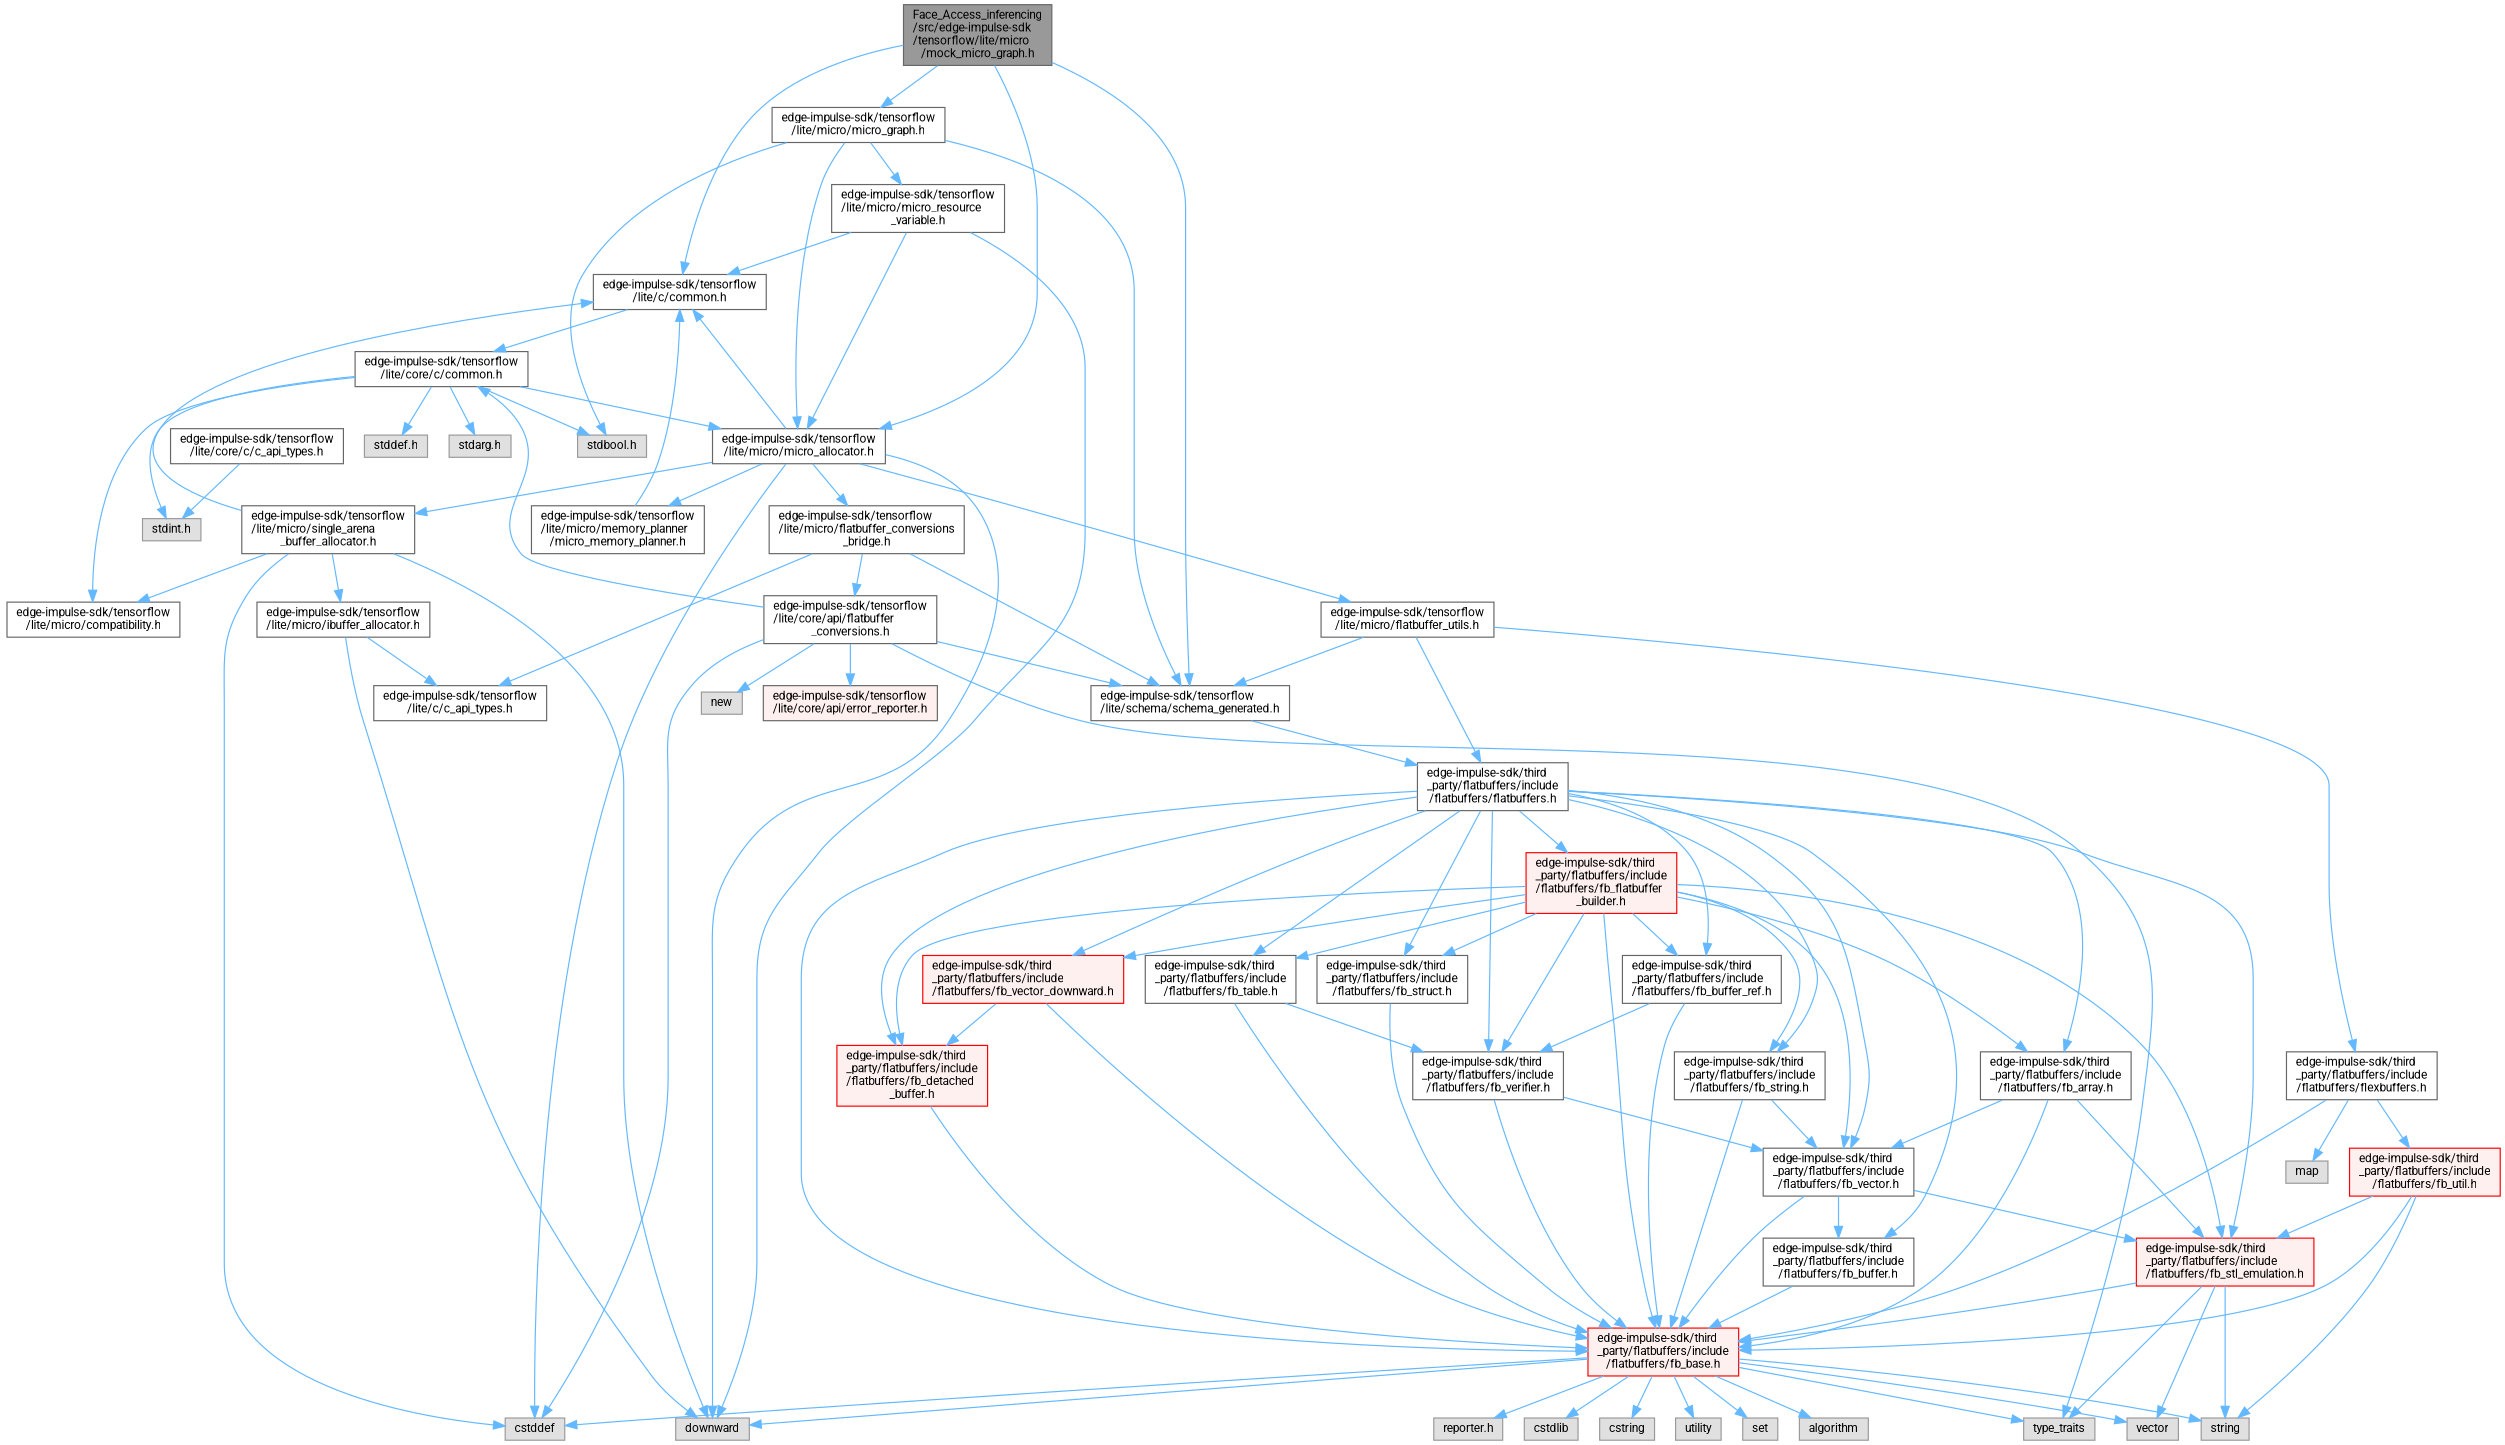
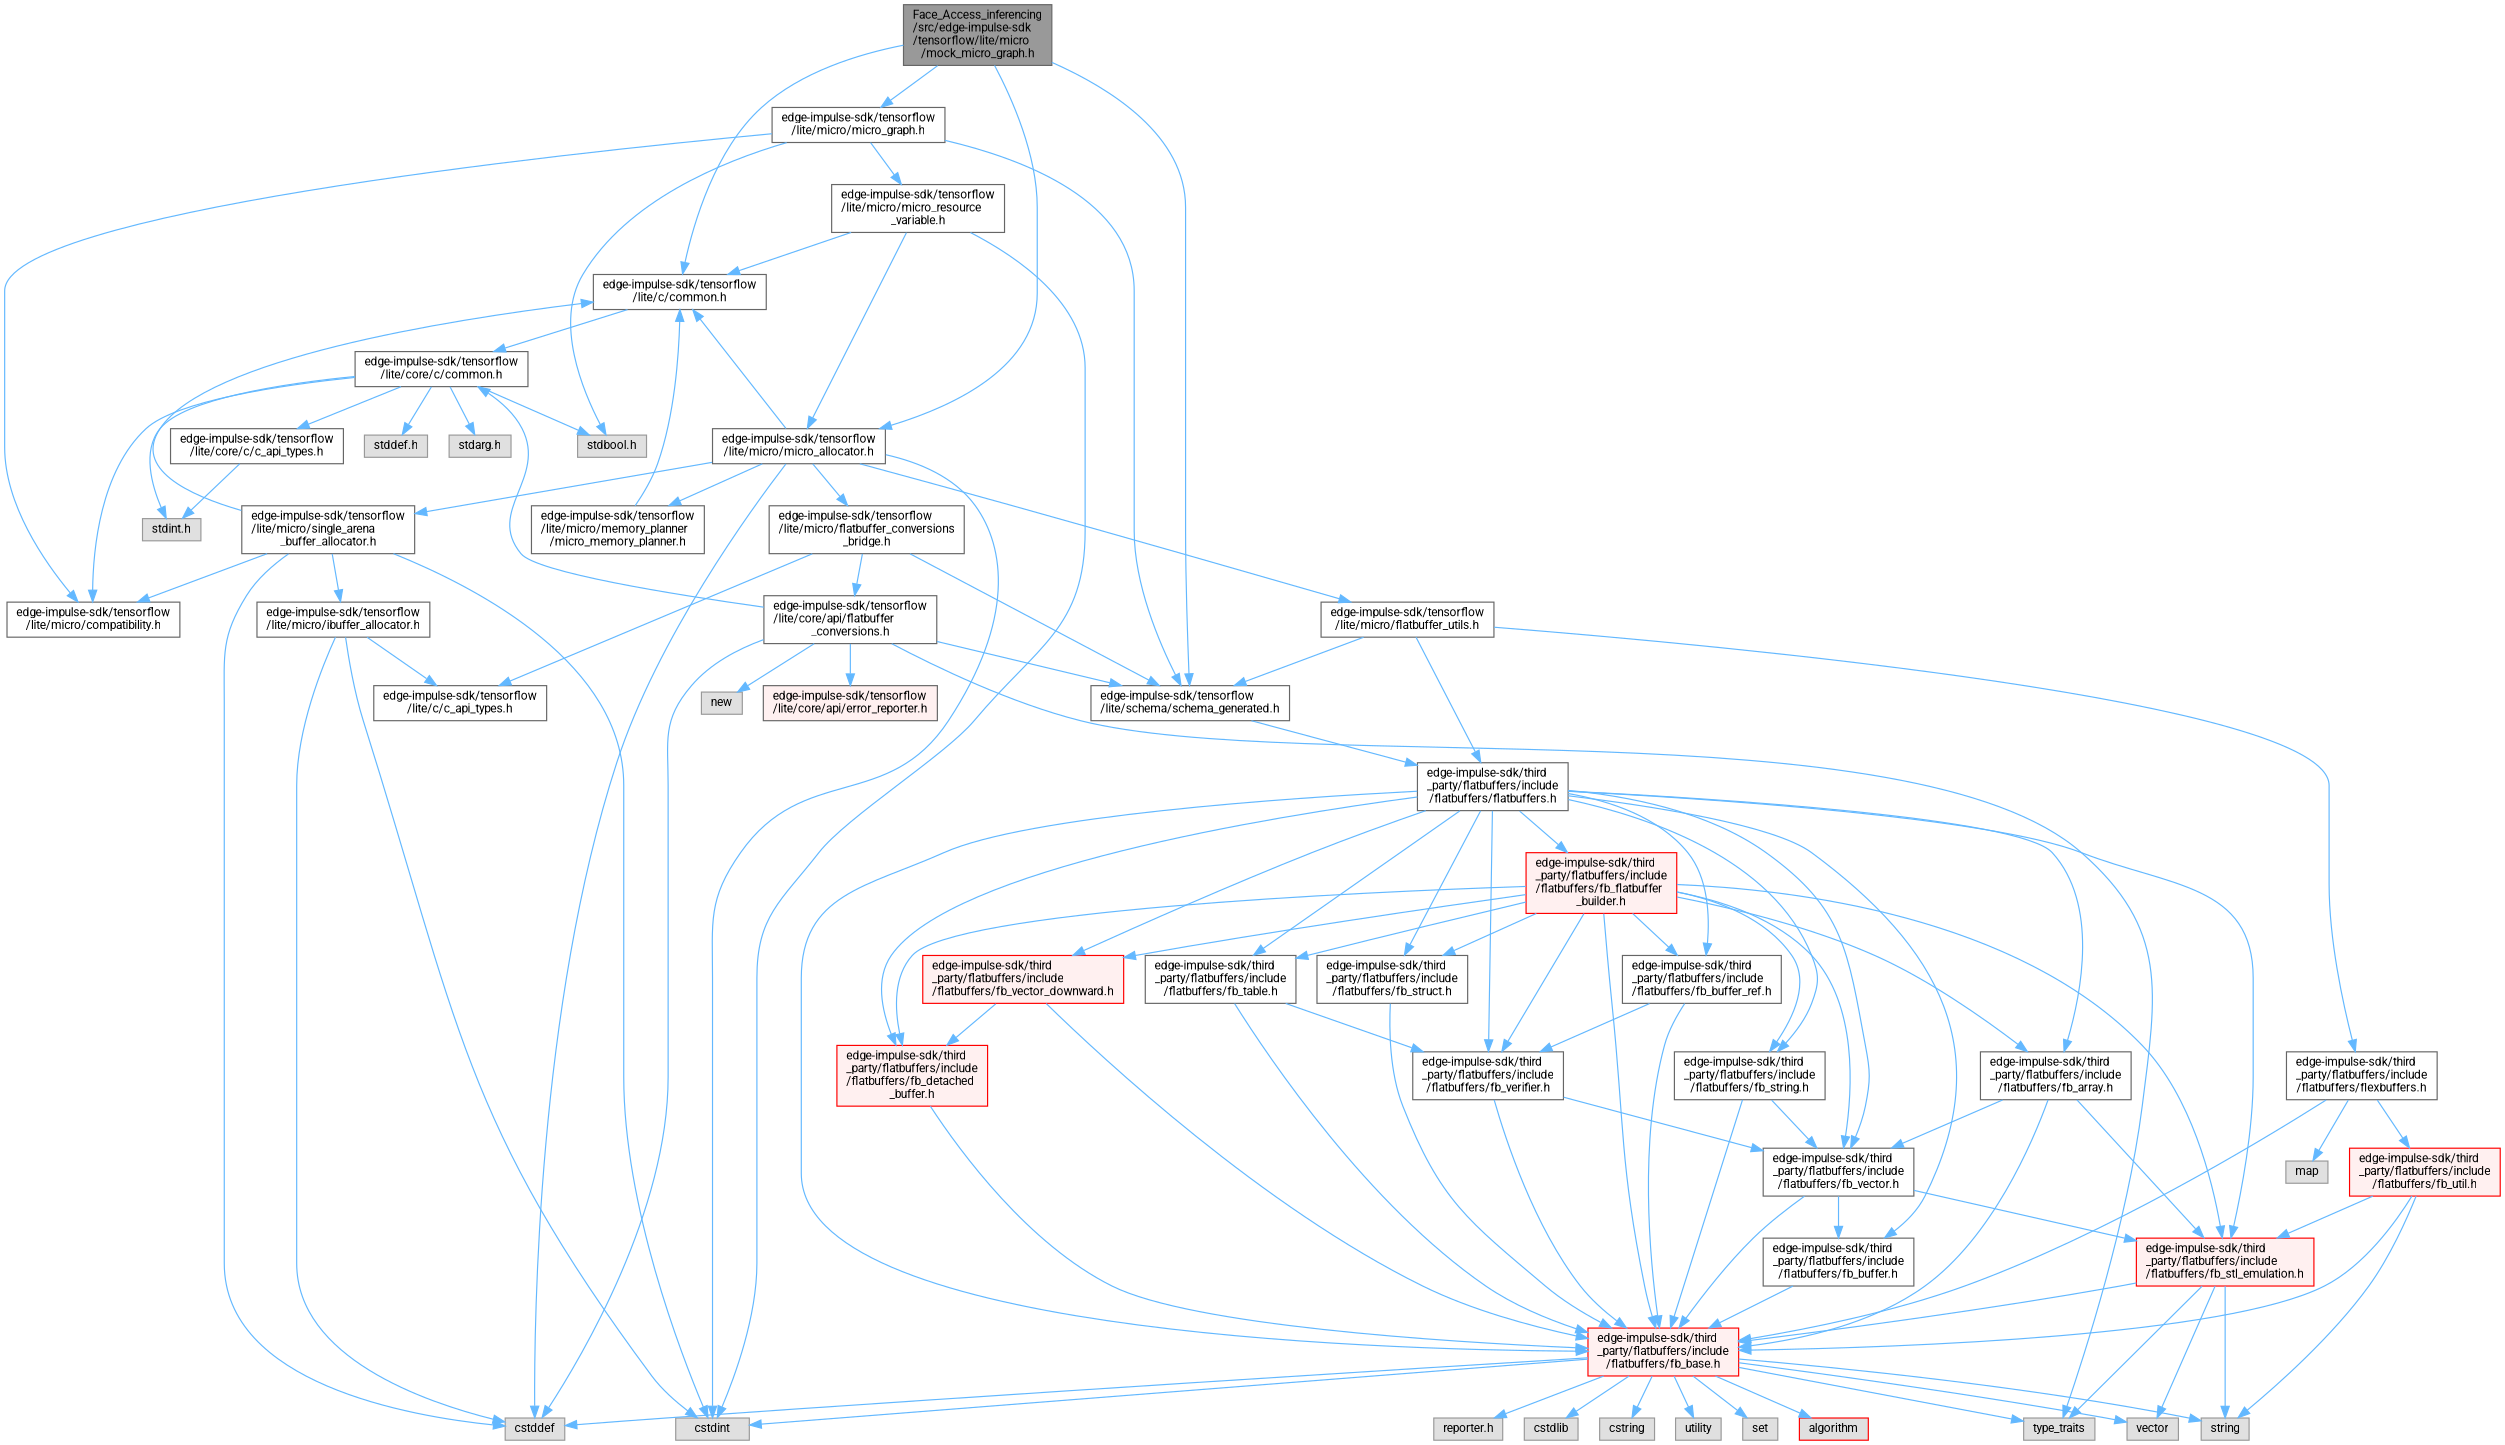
edge "edge-impulse-sdk/tensorflow /lite/micro/micro_graph.h" -> "edge-impulse-sdk/tensorflow /lite/micro/micro_allocator.h": now "edge-impulse-sdk/tensorflow /lite/micro/micro_graph.h" -> "edge-impulse-sdk/tensorflow /lite/micro/compatibility.h"
edge "edge-impulse-sdk/tensorflow /lite/core/c/common.h" -> "edge-impulse-sdk/tensorflow /lite/micro/micro_allocator.h": now "edge-impulse-sdk/tensorflow /lite/core/c/common.h" -> "edge-impulse-sdk/tensorflow /lite/core/c/c_api_types.h"
edge "edge-impulse-sdk/tensorflow /lite/micro/ibuffer_allocator.h" -> "cstddef": added
node "downward": label "downward" -> "cstdint"
node "algorithm": color grey60 -> red
